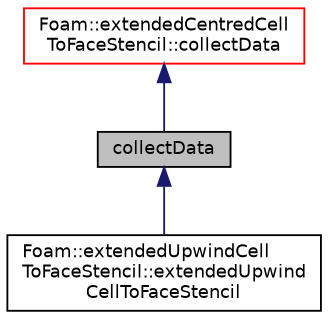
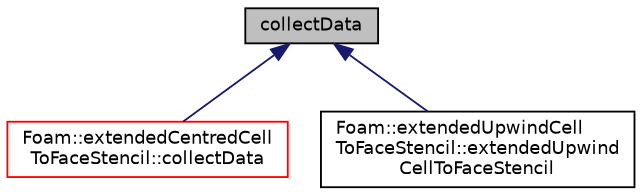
edge "collectData" -> "Foam::extendedCentredCell ToFaceStencil::collectData": reversed
